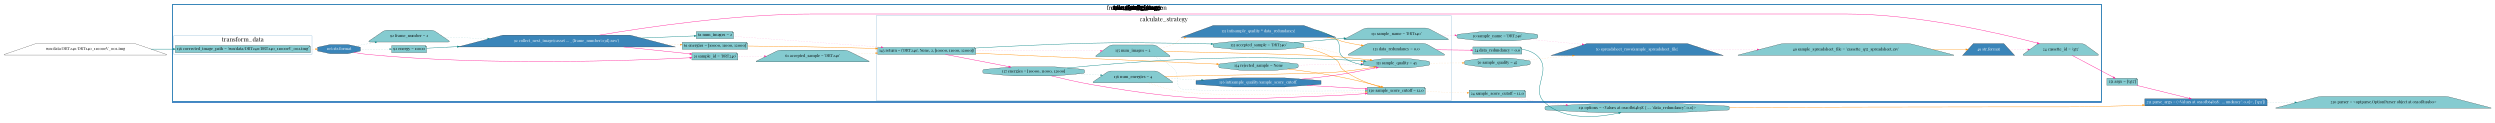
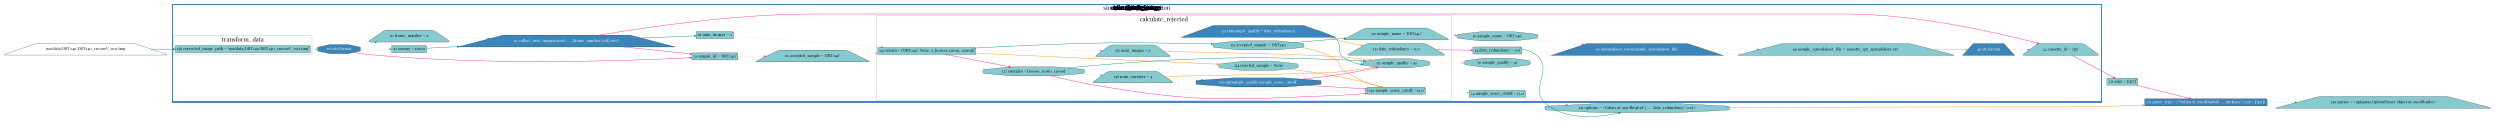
cluster "frame_data_collection": label "frame_data_collection" -> "simulate_data_collection"
cluster "calculate_strategy": label "calculate_strategy" -> "calculate_rejected"
node "61 energies = [10000, 11000, 12000]": removed
